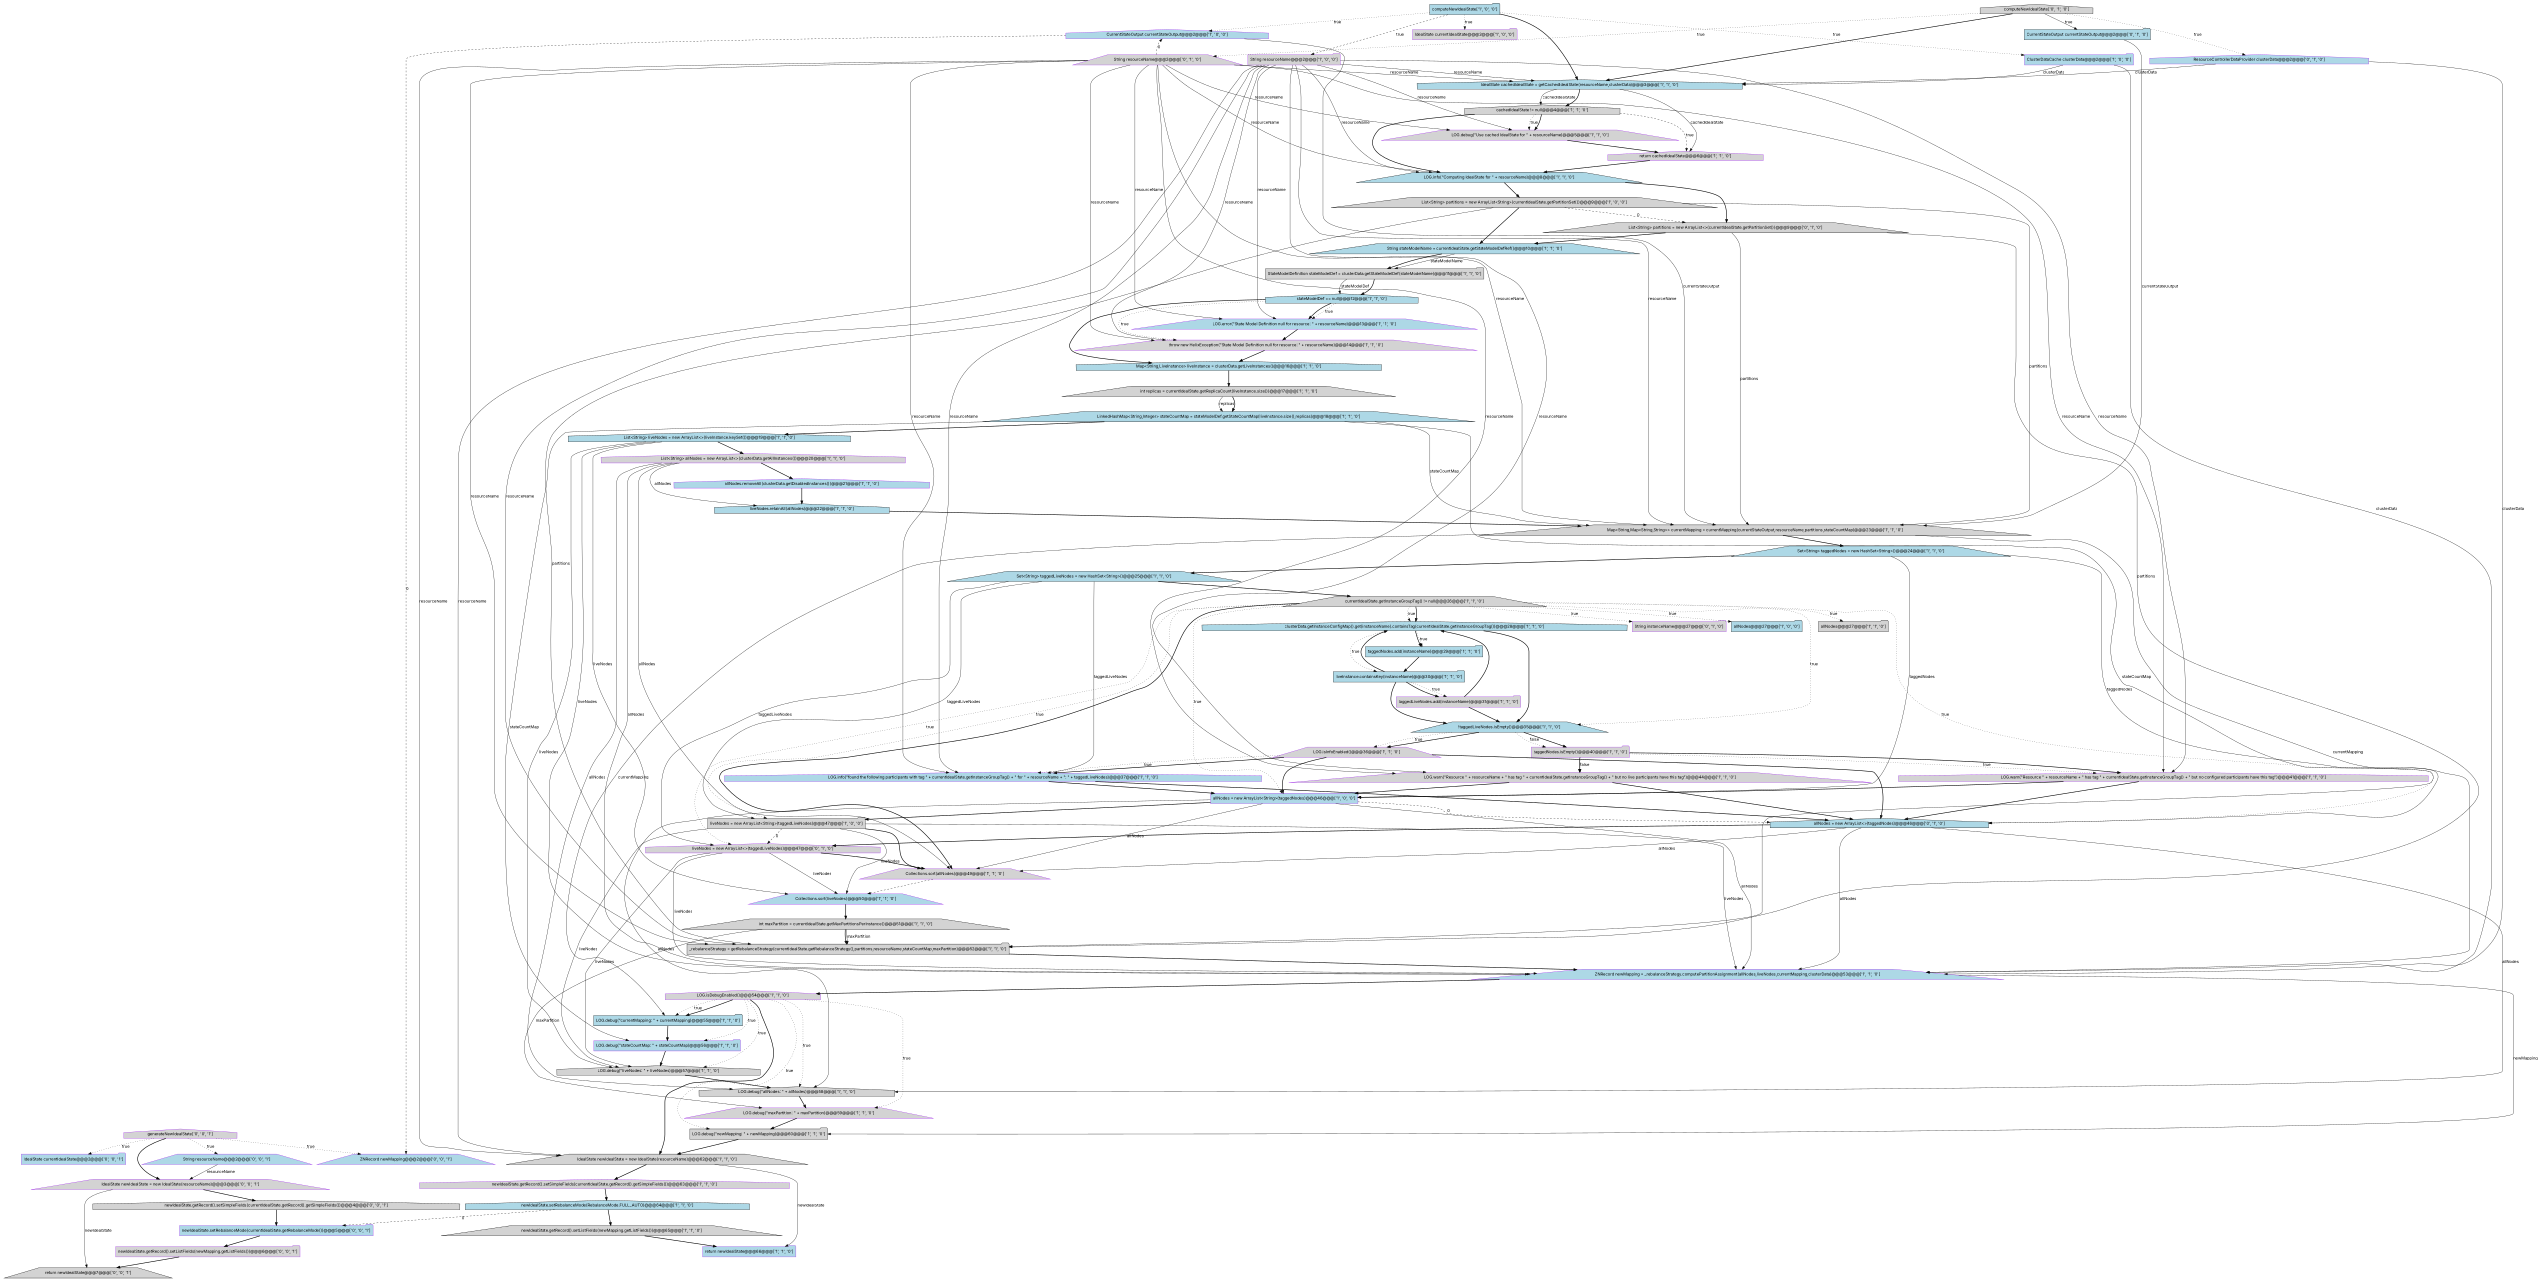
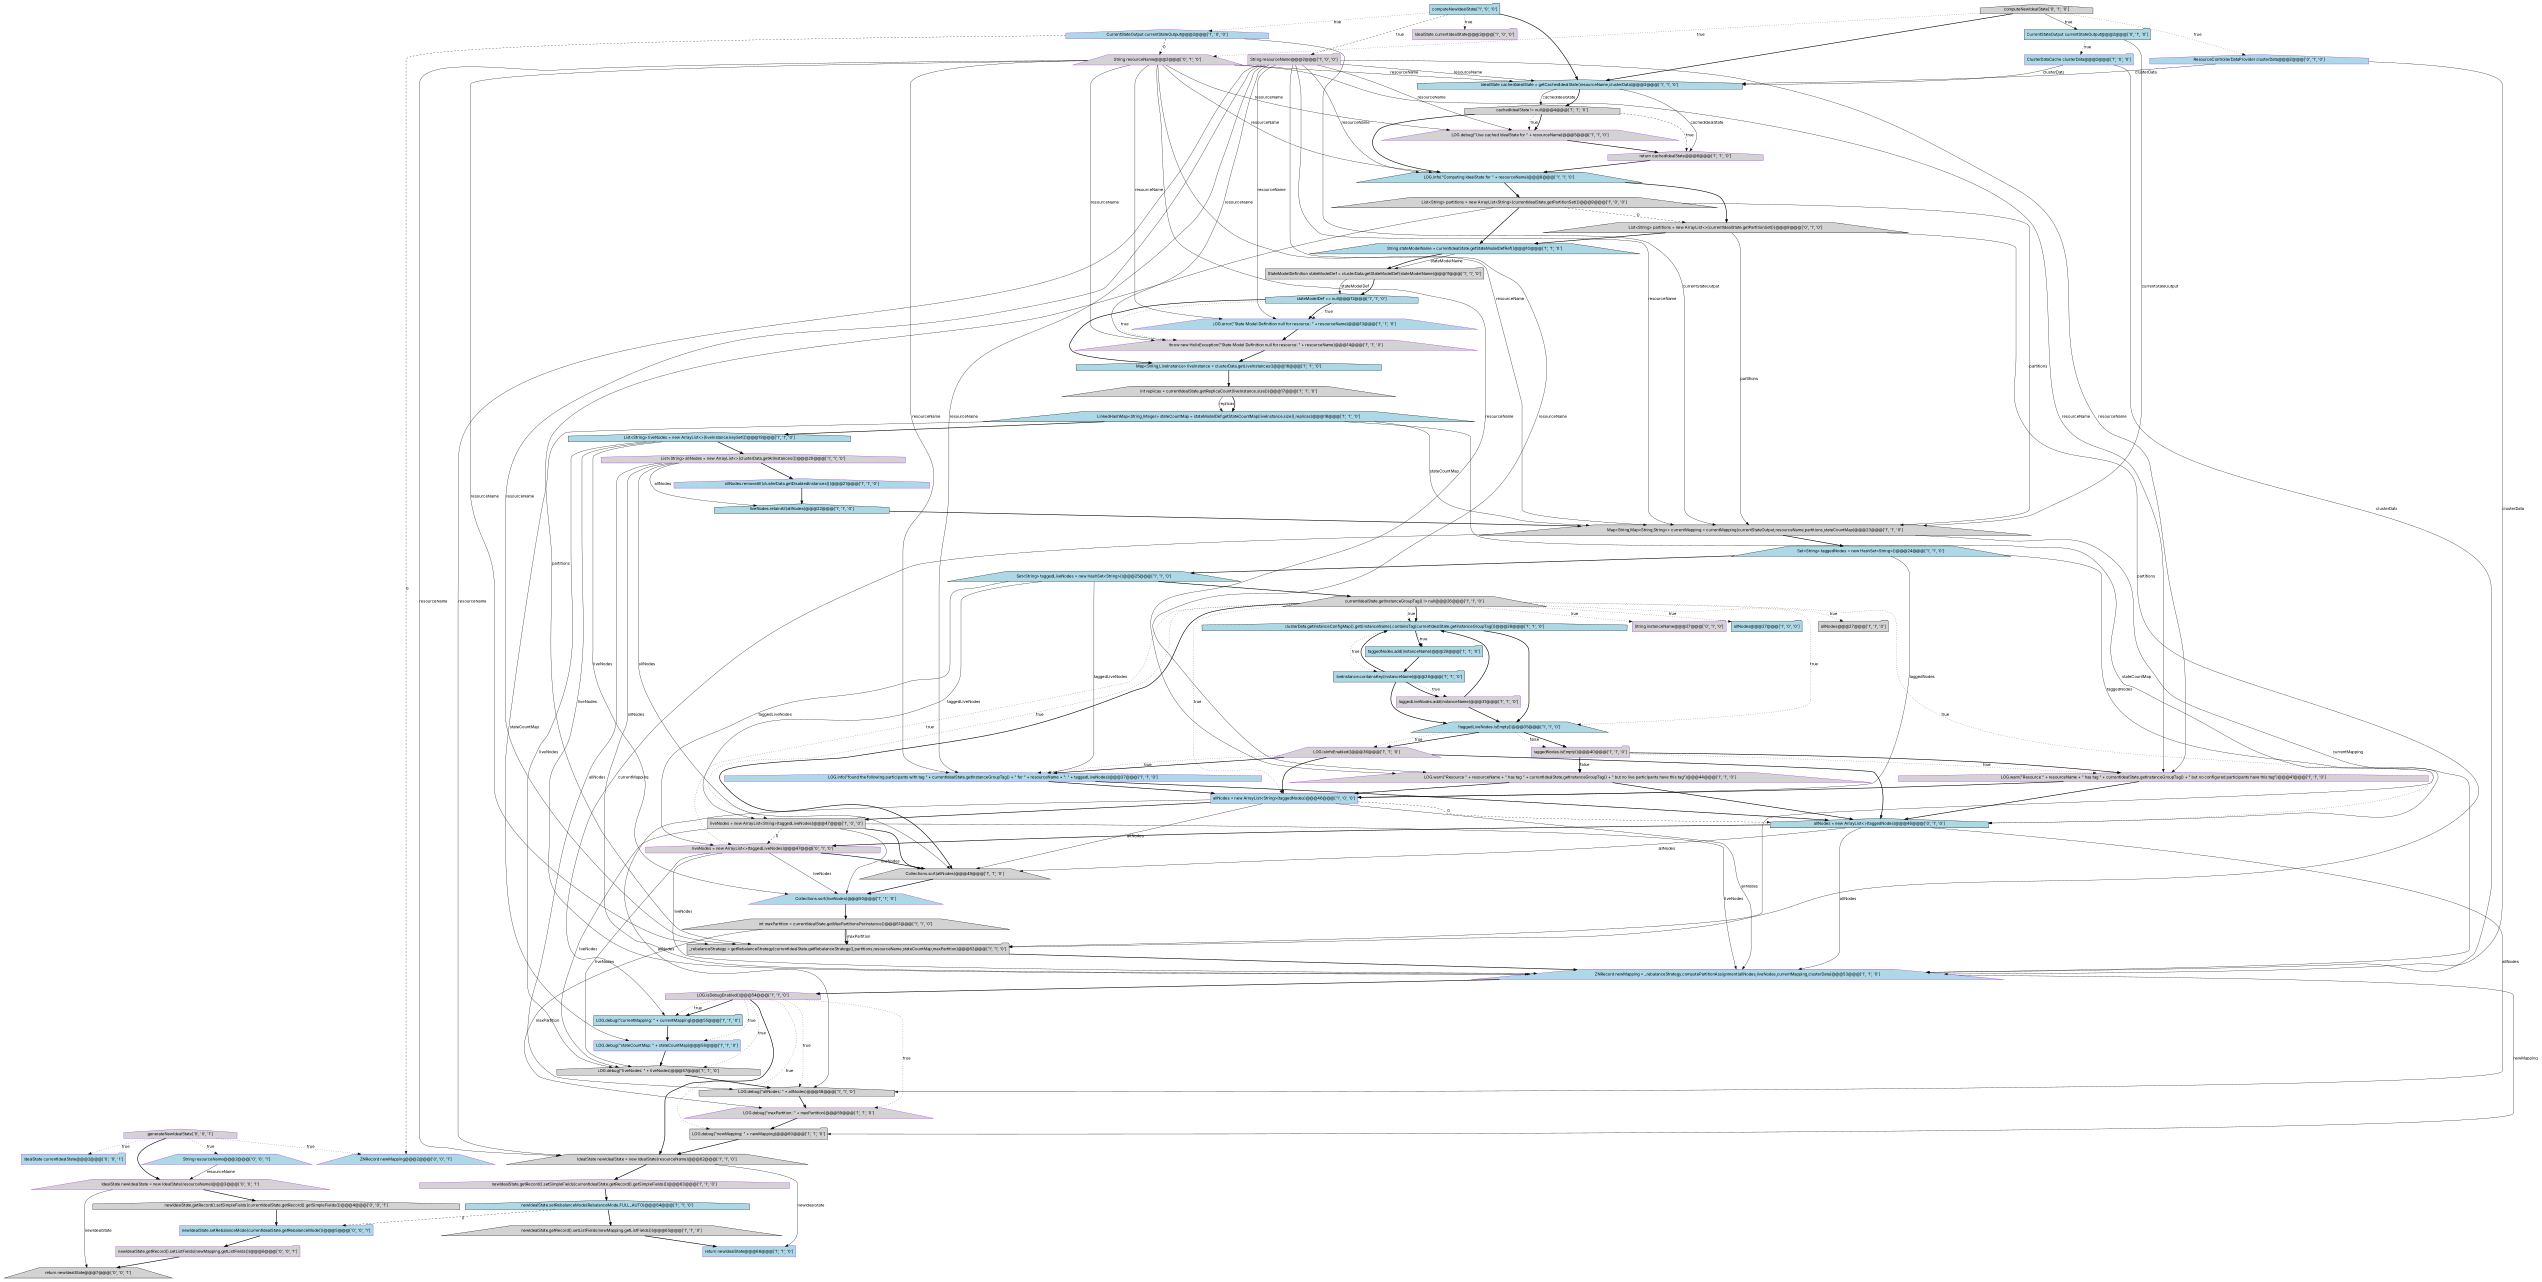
edge "computeNewIdealState['1', '0', '0']" -> "ClusterDataCache clusterData@@@2@@@['1', '0', '0']": now "CurrentStateOutput currentStateOutput@@@2@@@['0', '1', '0']" -> "ClusterDataCache clusterData@@@2@@@['1', '0', '0']"
edge "String resourceName@@@2@@@['0', '1', '0']" -> "CurrentStateOutput currentStateOutput@@@2@@@['1', '0', '0']": reversed
node "Collections.sort(allNodes)@@@49@@@['1', '1', '0']": color purple -> black
edge "Collections.sort(allNodes)@@@49@@@['1', '1', '0']" -> "Collections.sort(liveNodes)@@@50@@@['1', '1', '0']": style dashed -> bold
